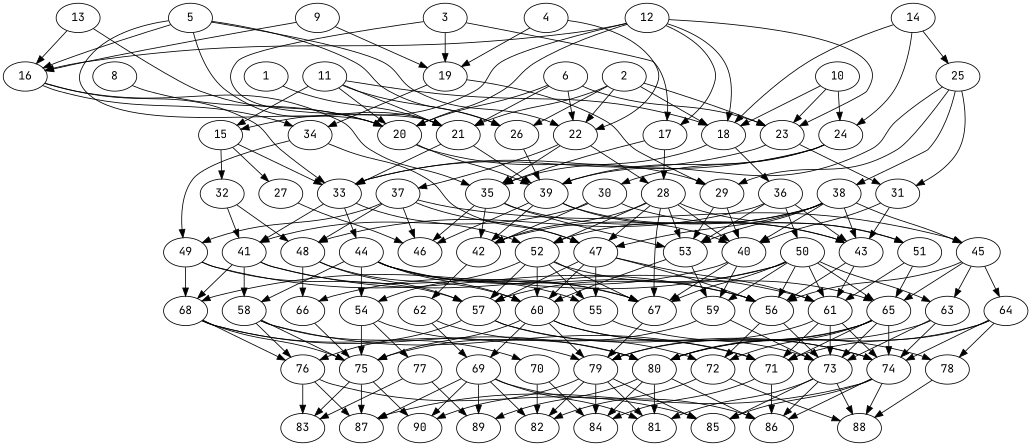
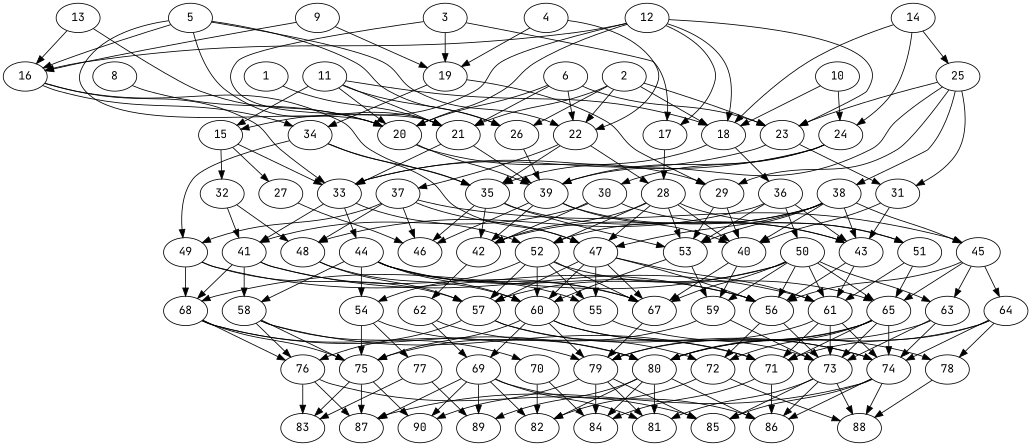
edge "10" -> "23": now "25" -> "23"
edge "17" -> "35": now "34" -> "35"
edge "28" -> "67": now "47" -> "67"
node "66": removed
edge "79" -> "82": now "80" -> "82"
